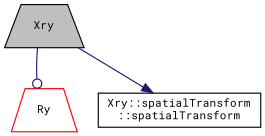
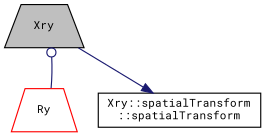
edge "Xry" -> "Ry": reversed
